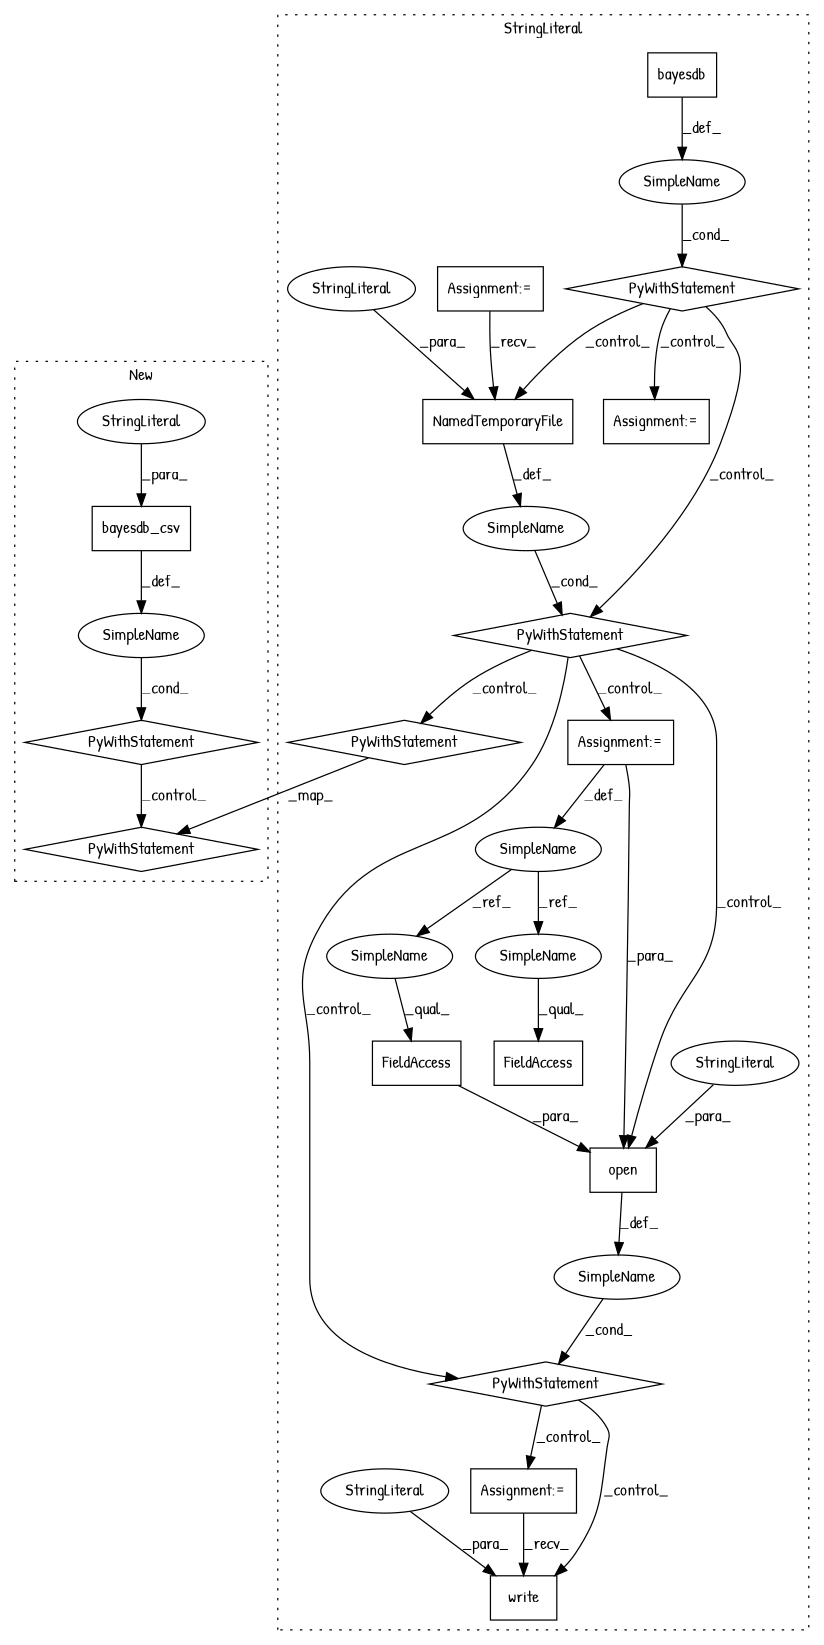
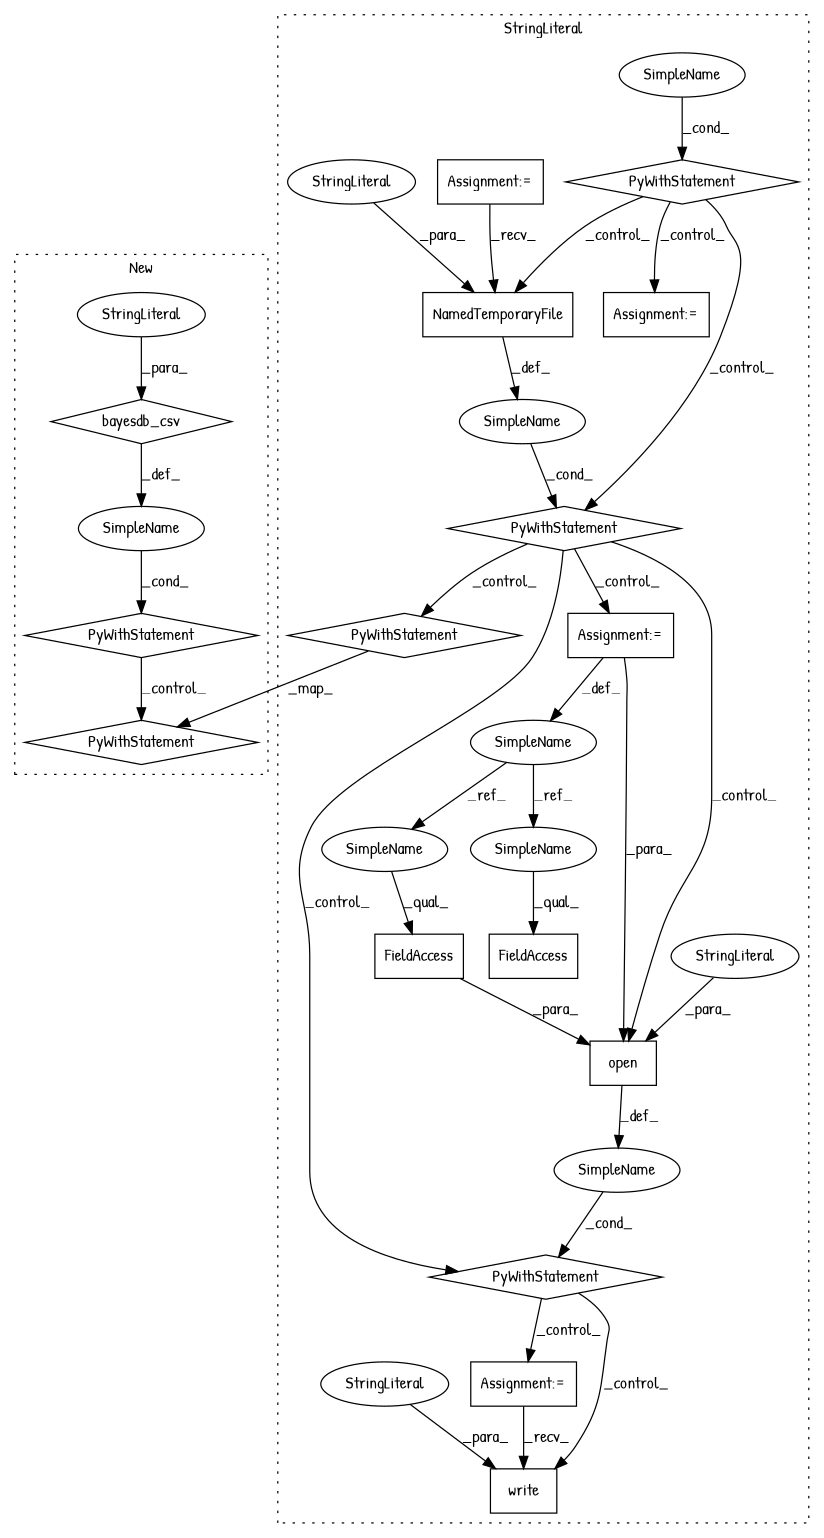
node "bayesdb": removed
node "bayesdb_csv": shape box -> diamond
